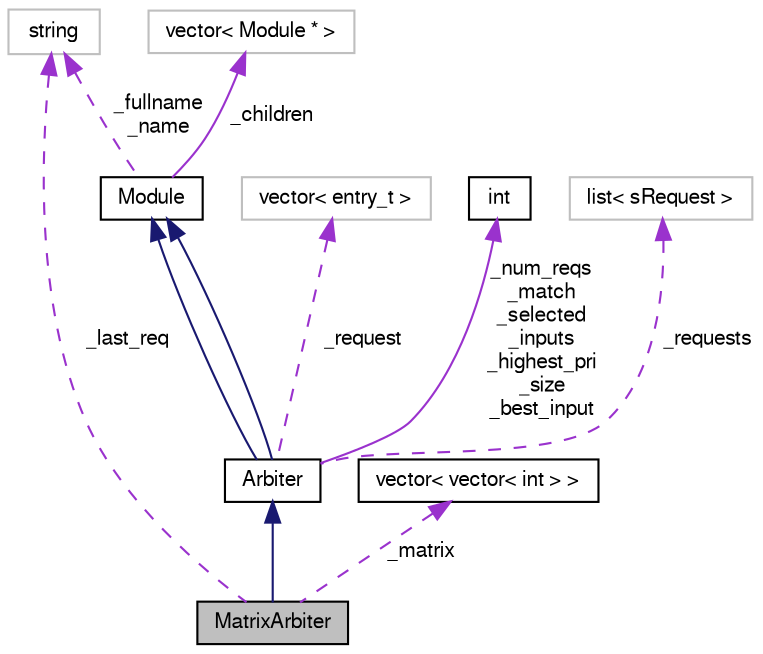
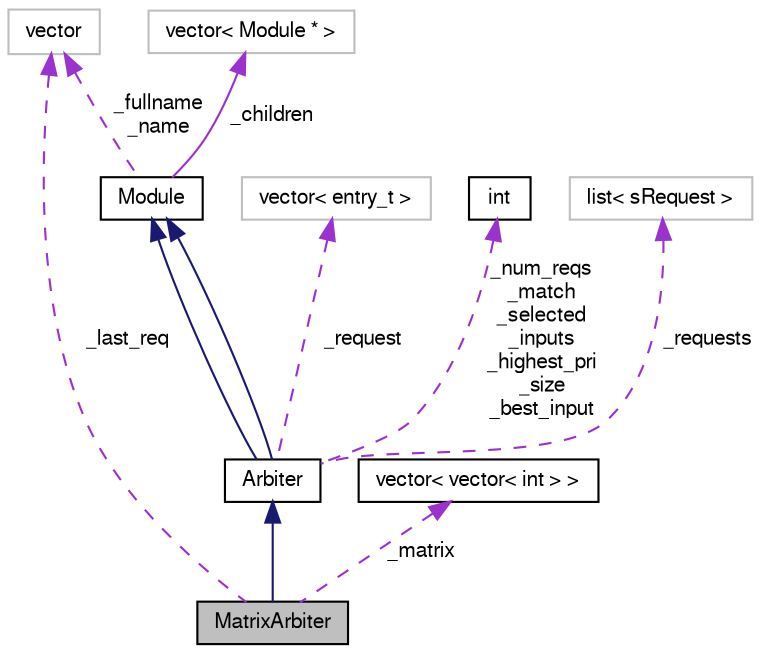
node "string": label "string" -> "vector"
edge "Arbiter" -> "int": style solid -> dashed
